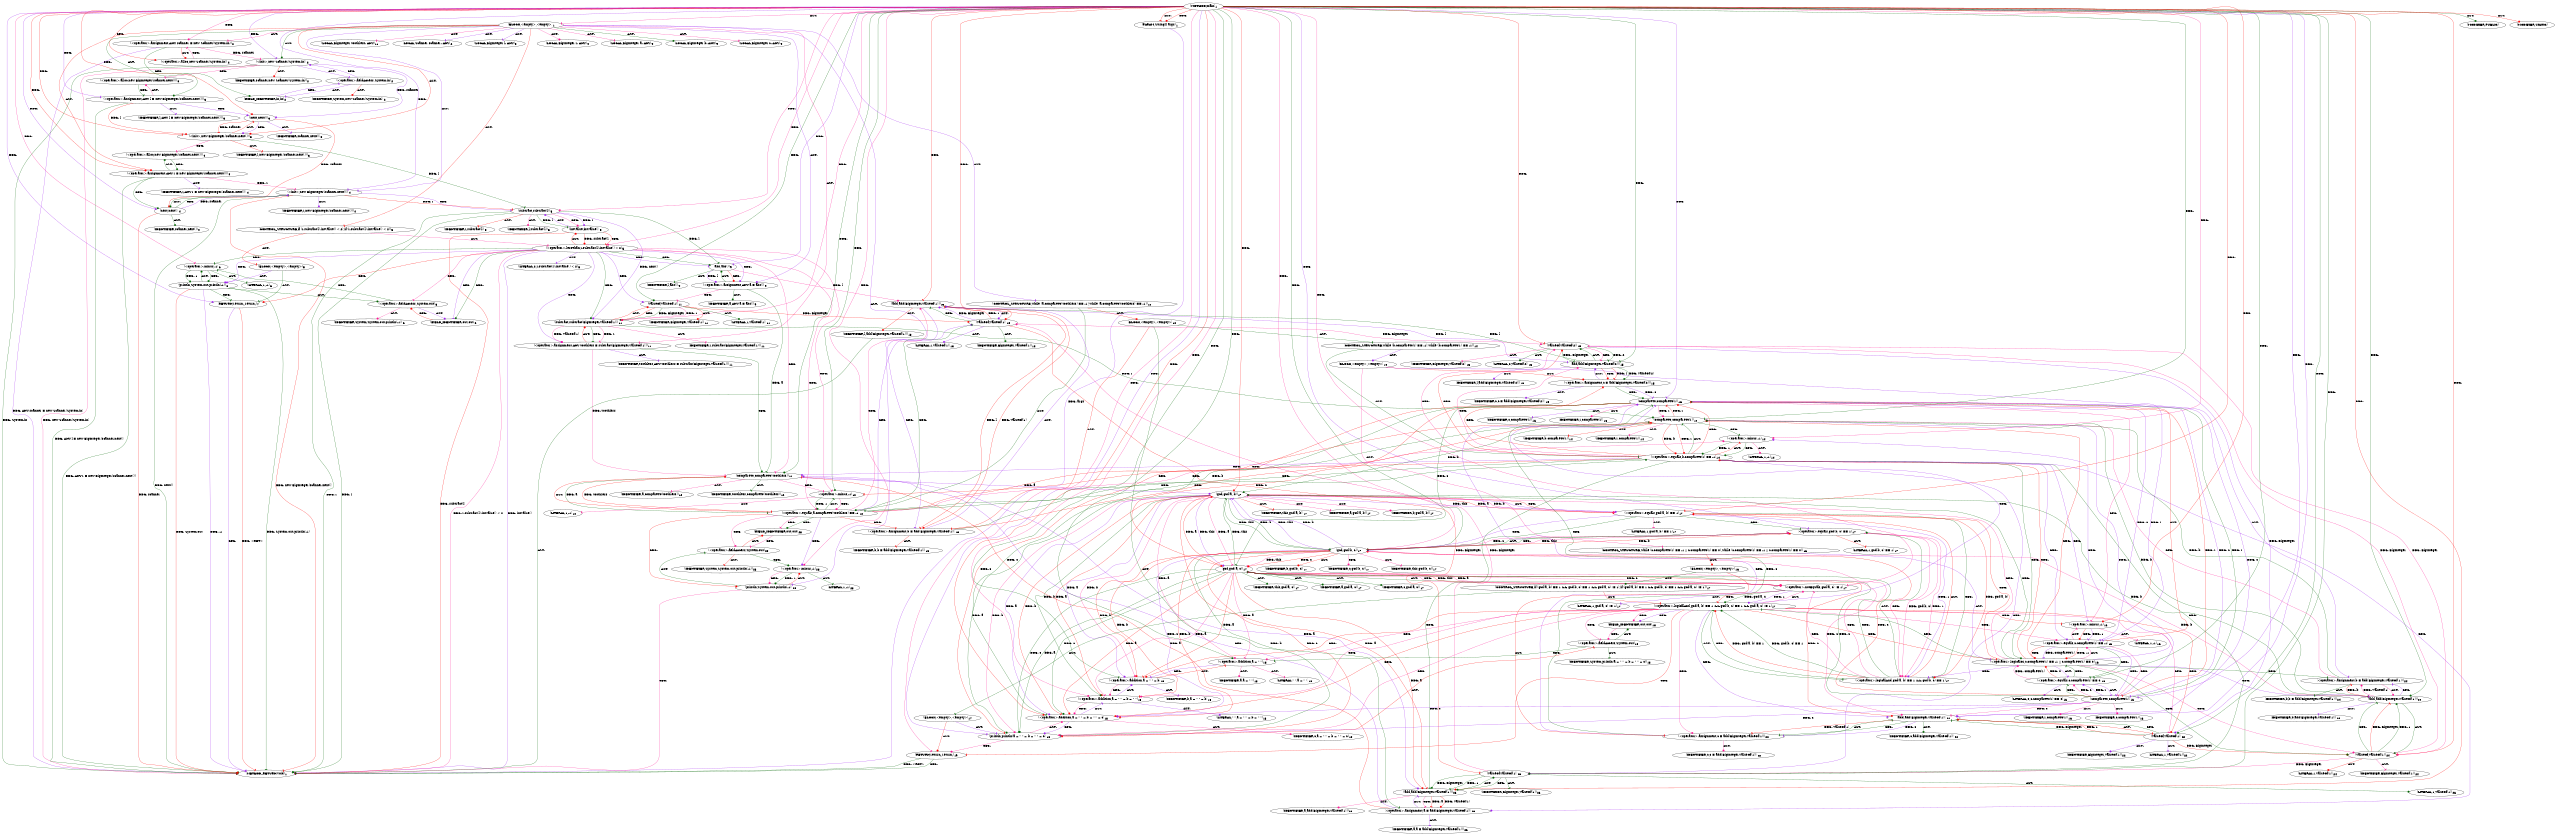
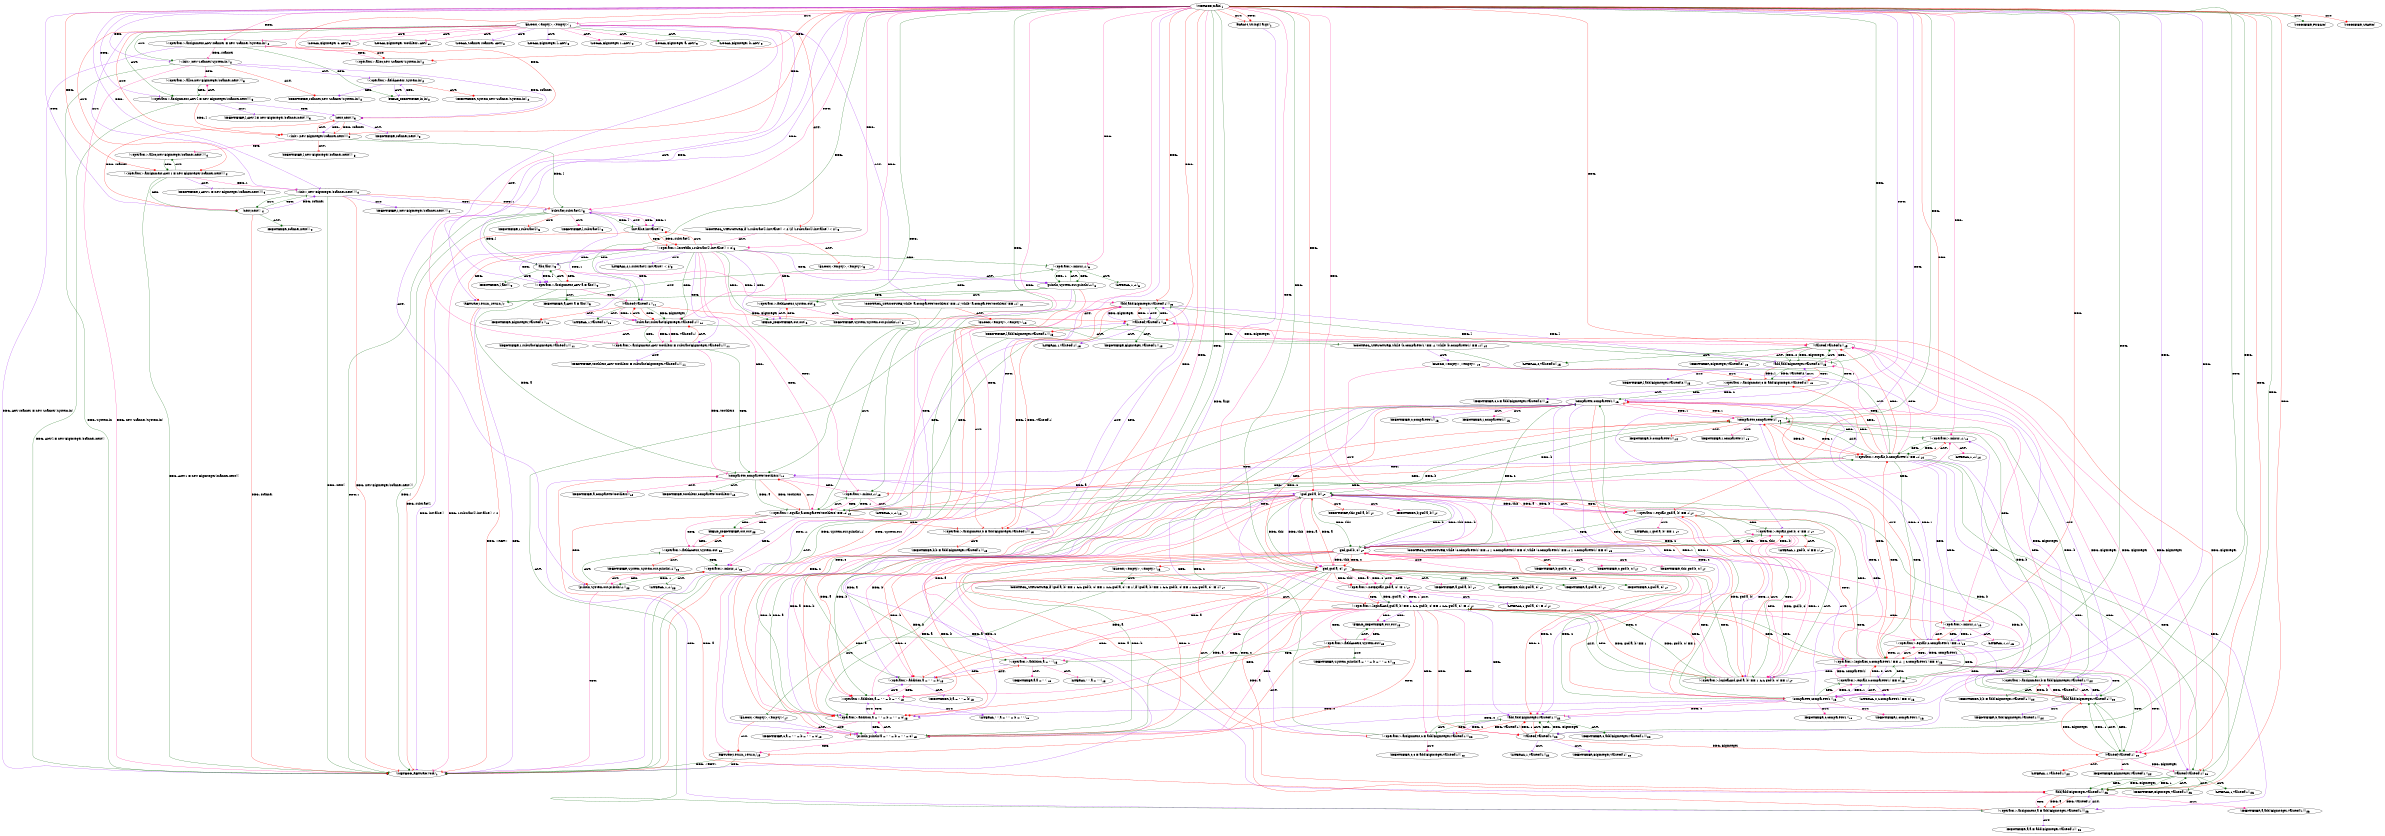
edge "(<operator>.fieldAccess,System.in)" -> "(<init>,new Scanner(System.in))": now "(<operator>.fieldAccess,System.in)" -> "(IDENTIFIER,scanner,new Scanner(System.in))"
edge "(subtract,subtract(l))" -> "(subtract,subtract(BigInteger.valueOf(1)))": label "DDG: next()" -> "DDG: r"
edge "(METHOD,main)" -> "(<operator>.notEquals,gcd(a, c) != 1)": label "DDG: " -> "CDG: "
edge "(gcd,gcd(a, b))" -> "(IDENTIFIER,a,gcd(a, b))": now "(gcd,gcd(a, c))" -> "(IDENTIFIER,a,gcd(a, b))"
edge "(gcd,gcd(b, c))" -> "(IDENTIFIER,c,gcd(b, c))": label "CFG: " -> "AST: "
